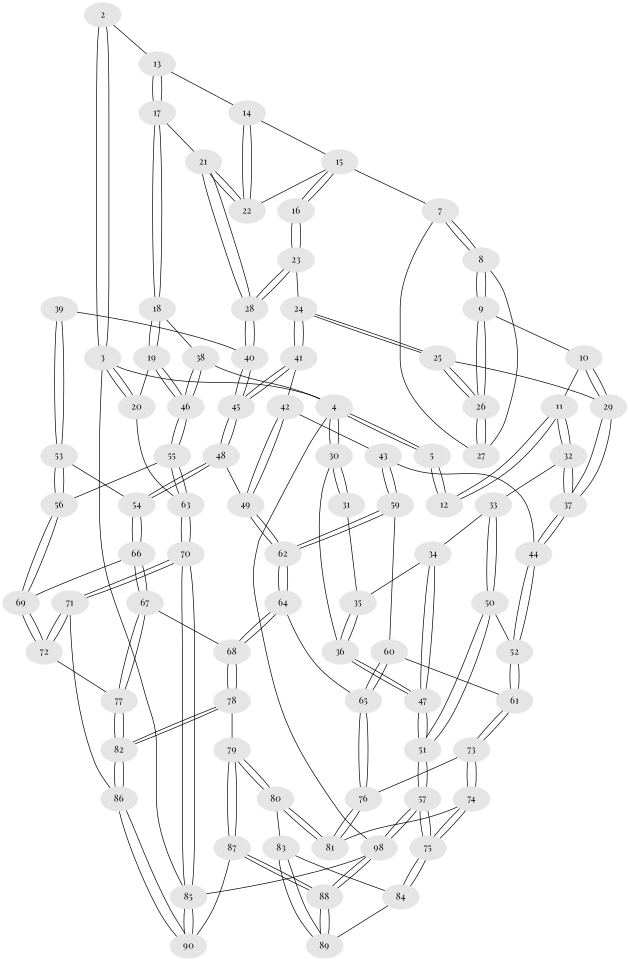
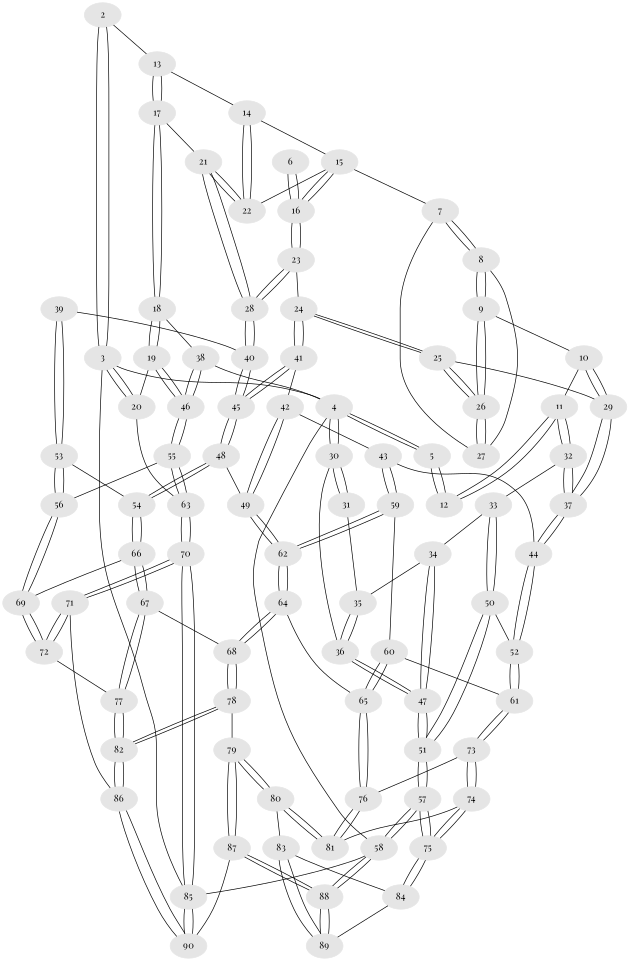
node "6": added
node "98": label "98" -> "58"
